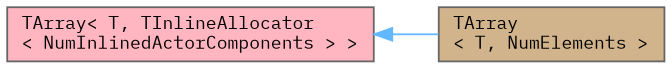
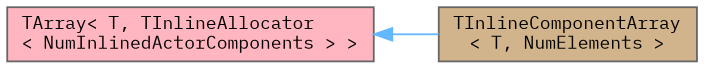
node "TArray < T, NumElements >": label "TArray < T, NumElements >" -> "TInlineComponentArray < T, NumElements >"
